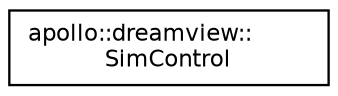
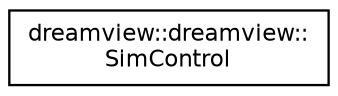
node "apollo::dreamview:: SimControl": label "apollo::dreamview:: SimControl" -> "dreamview::dreamview:: SimControl"
